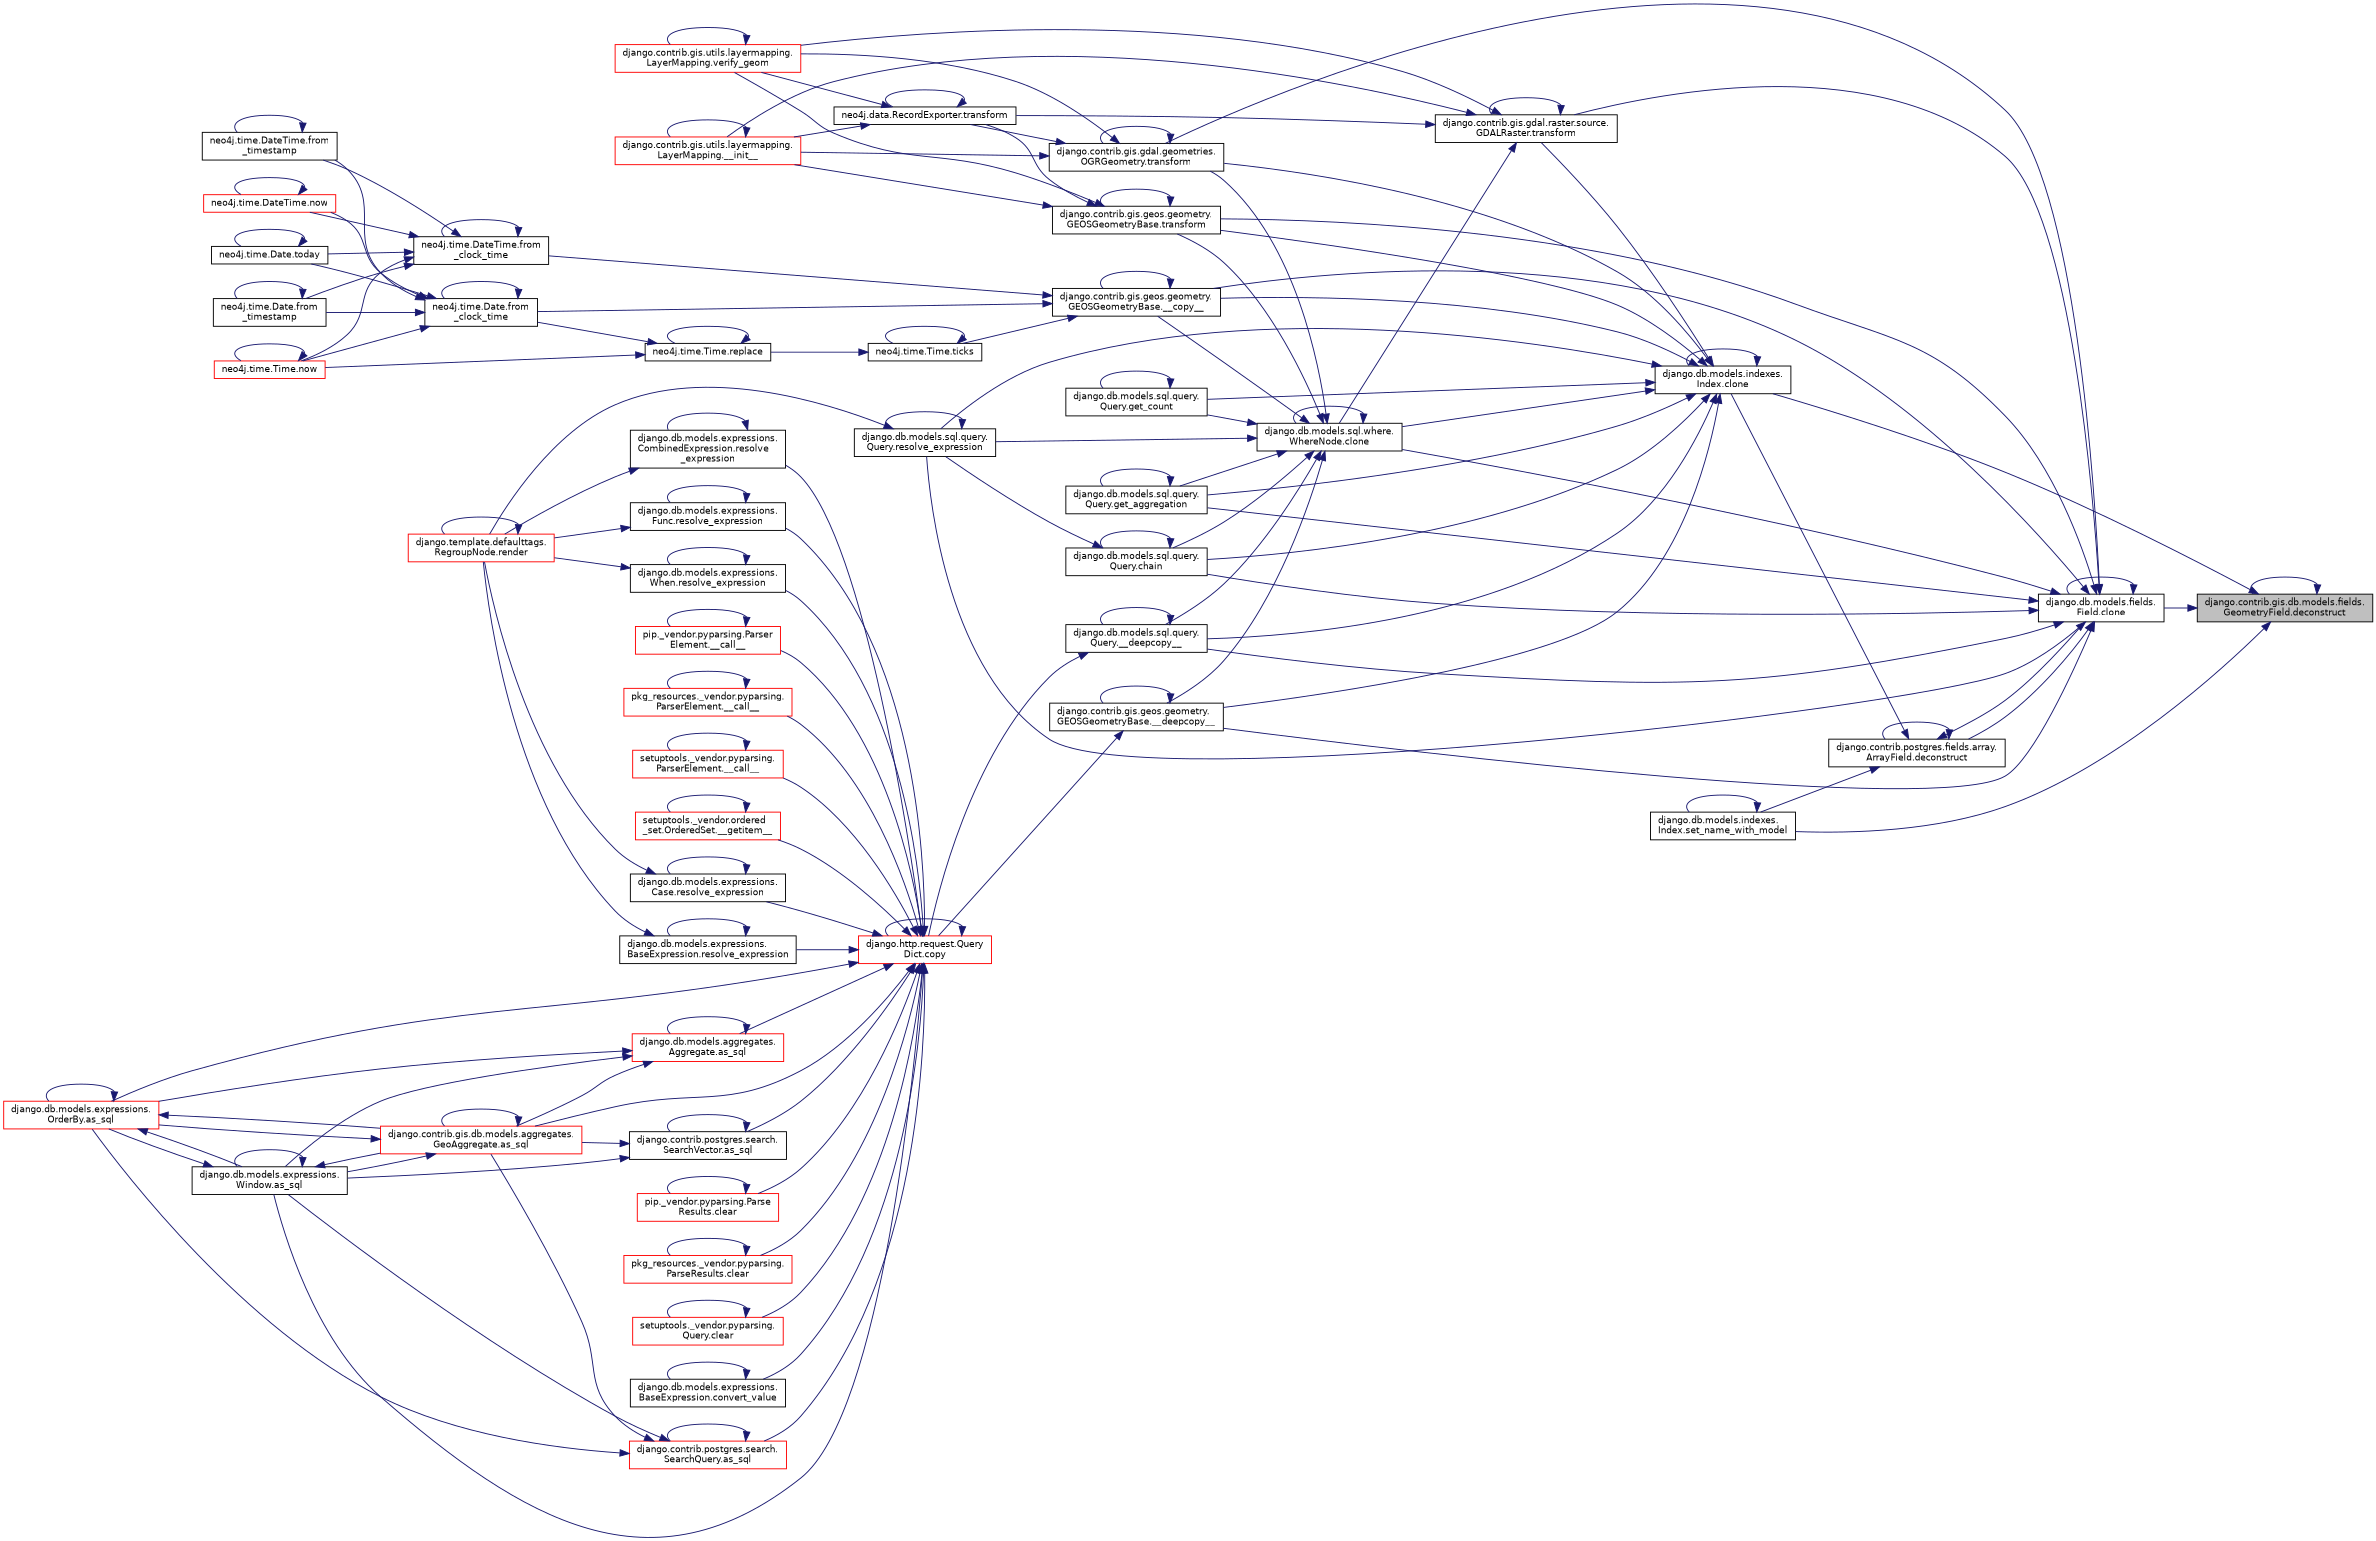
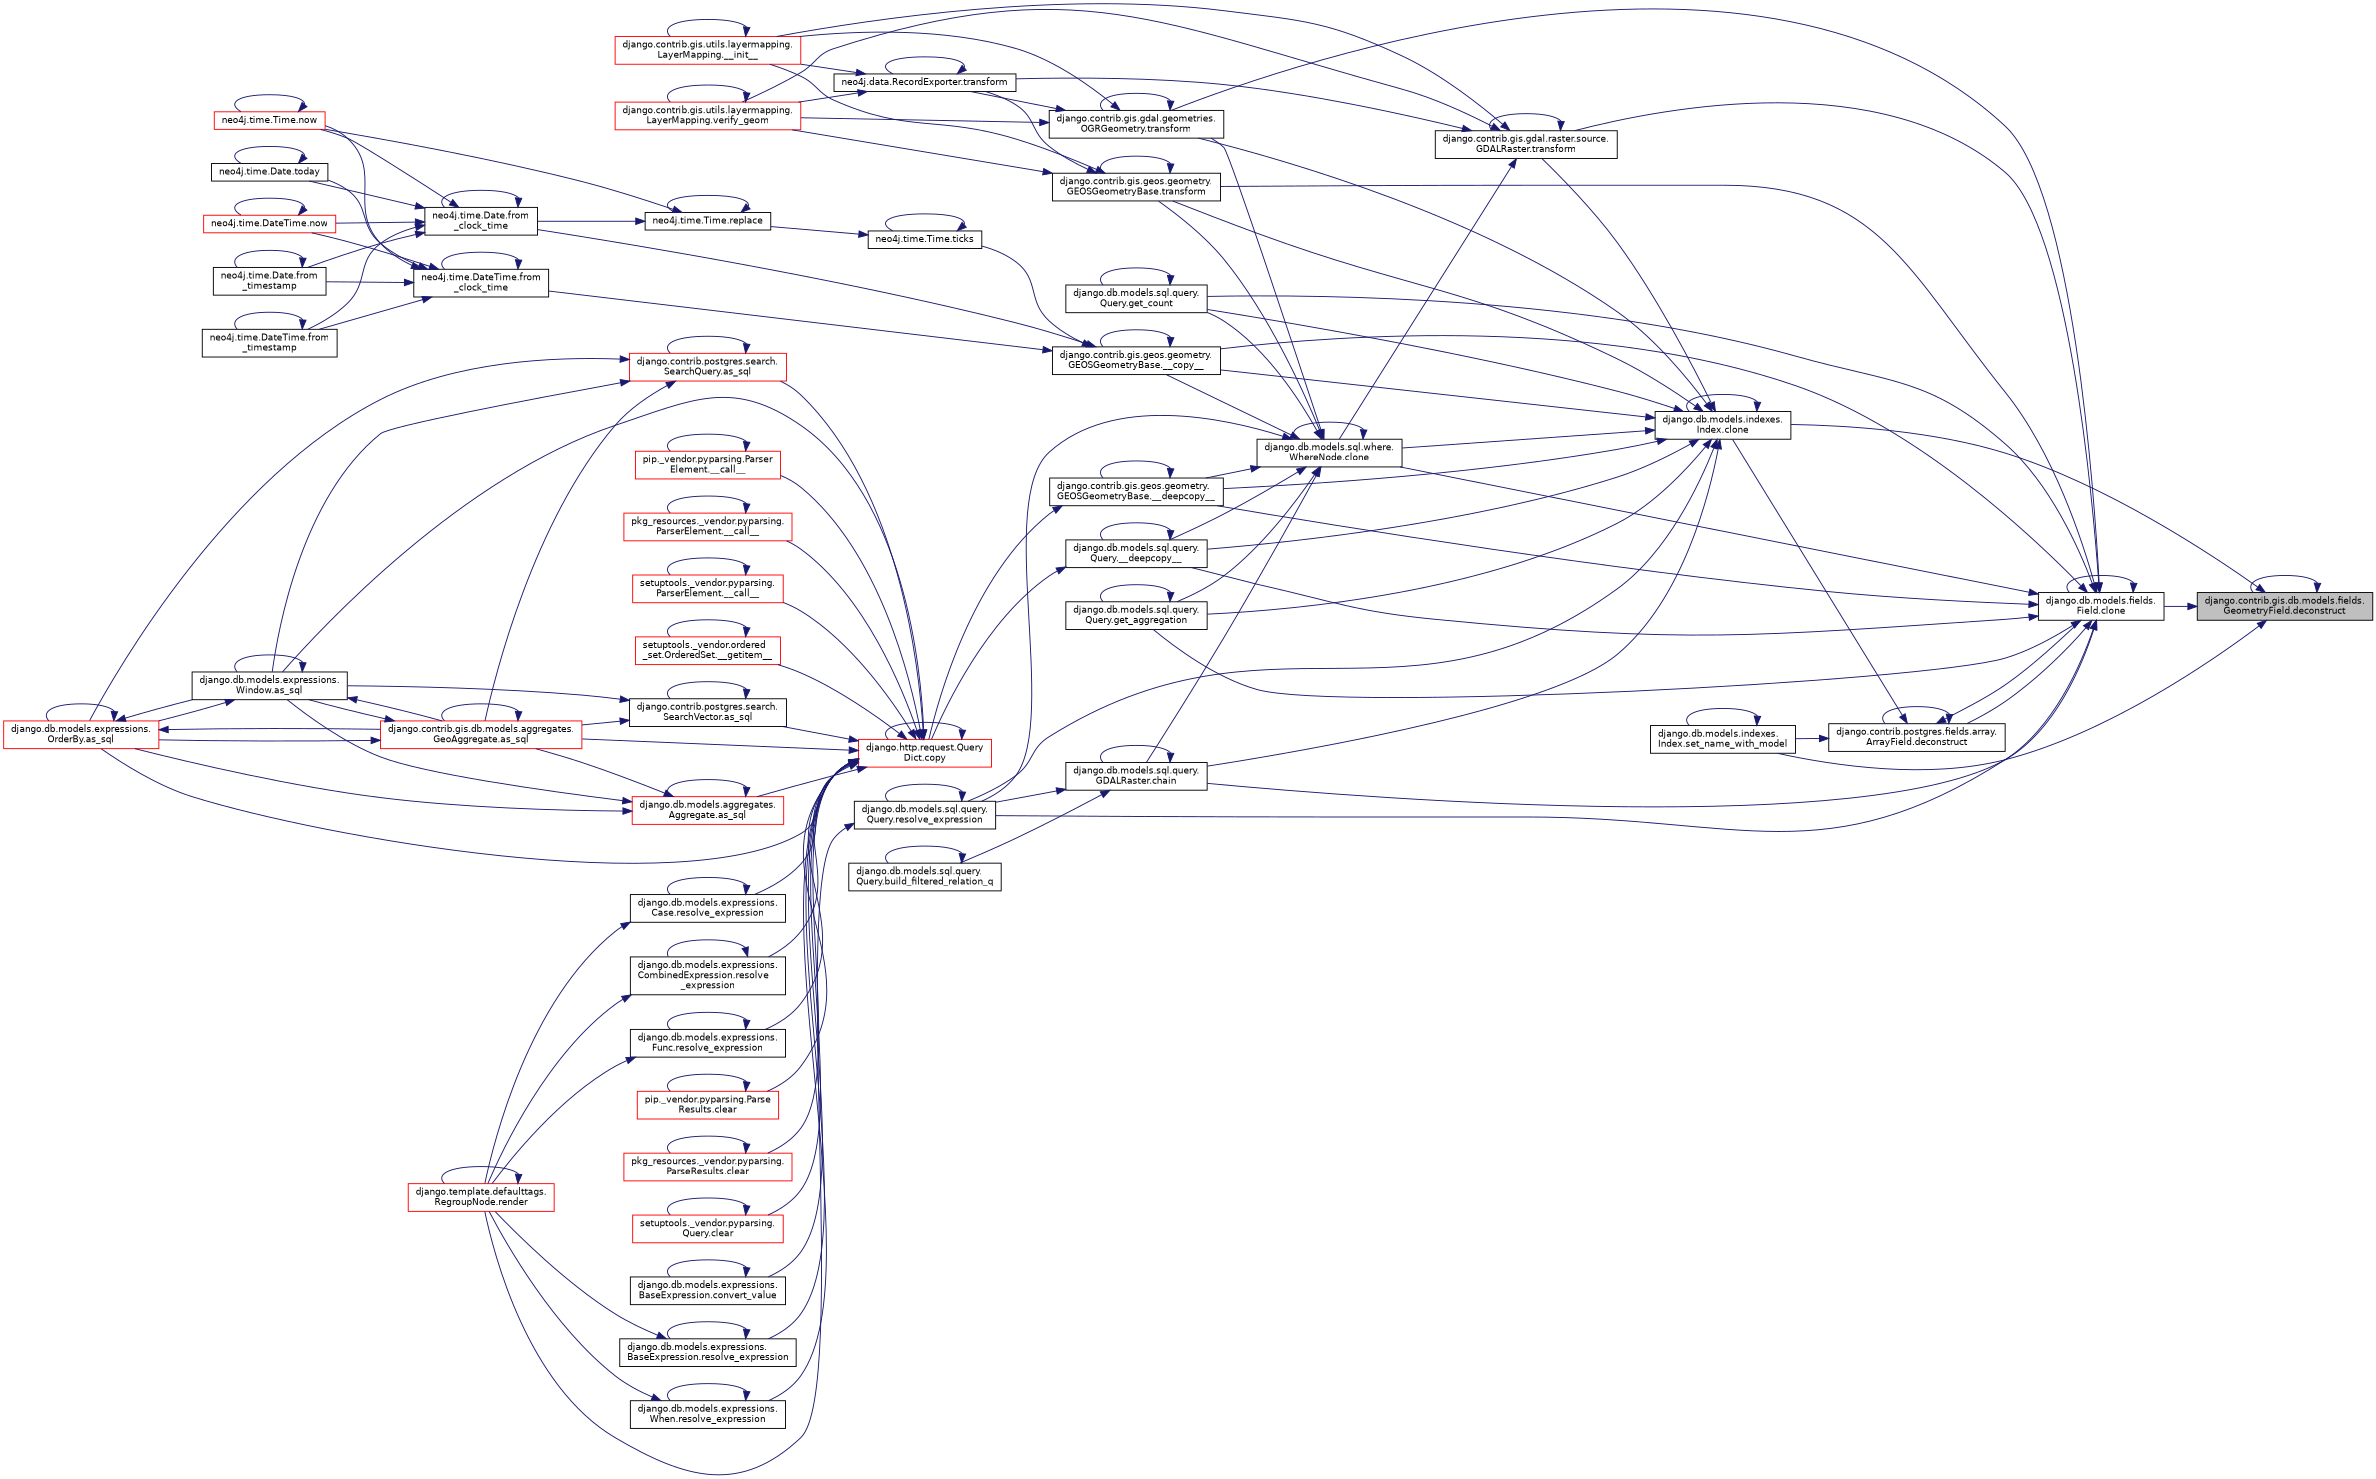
edge "django.db.models.sql.query. Query.get_count" -> "django.db.models.fields. Field.clone": added
node "django.db.models.sql.query. Query.chain": label "django.db.models.sql.query. Query.chain" -> "django.db.models.sql.query. GDALRaster.chain"
node "django.db.models.sql.query. Query.build_filtered_relation_q": added
